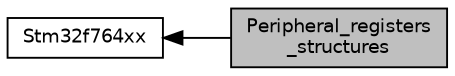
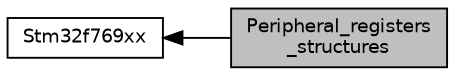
node "Stm32f764xx": label "Stm32f764xx" -> "Stm32f769xx"
